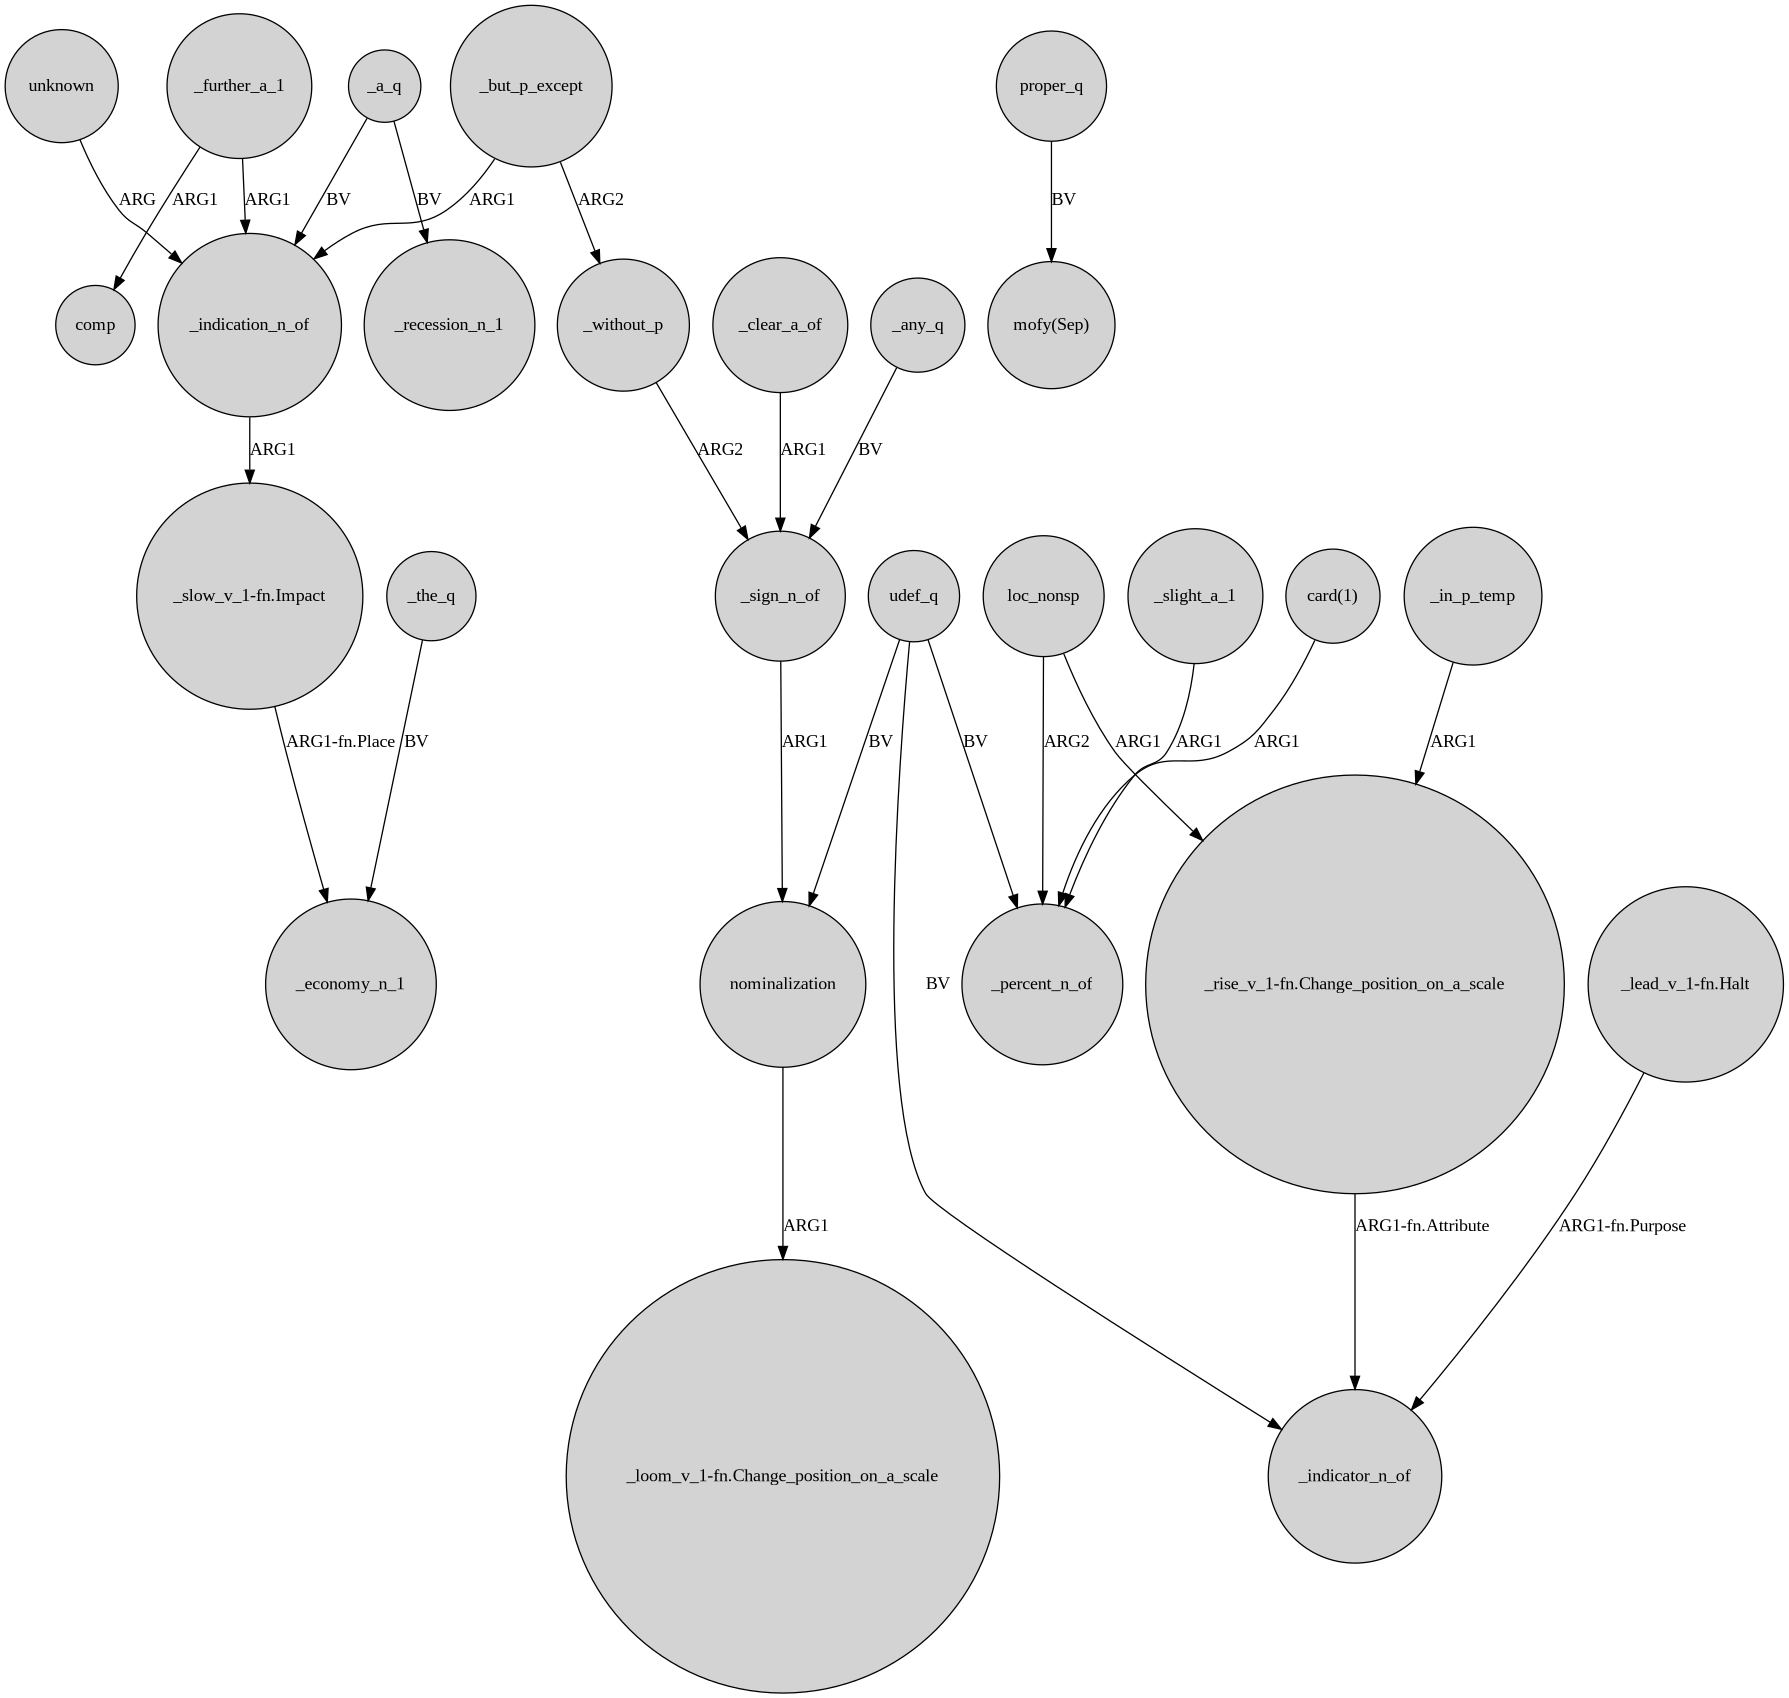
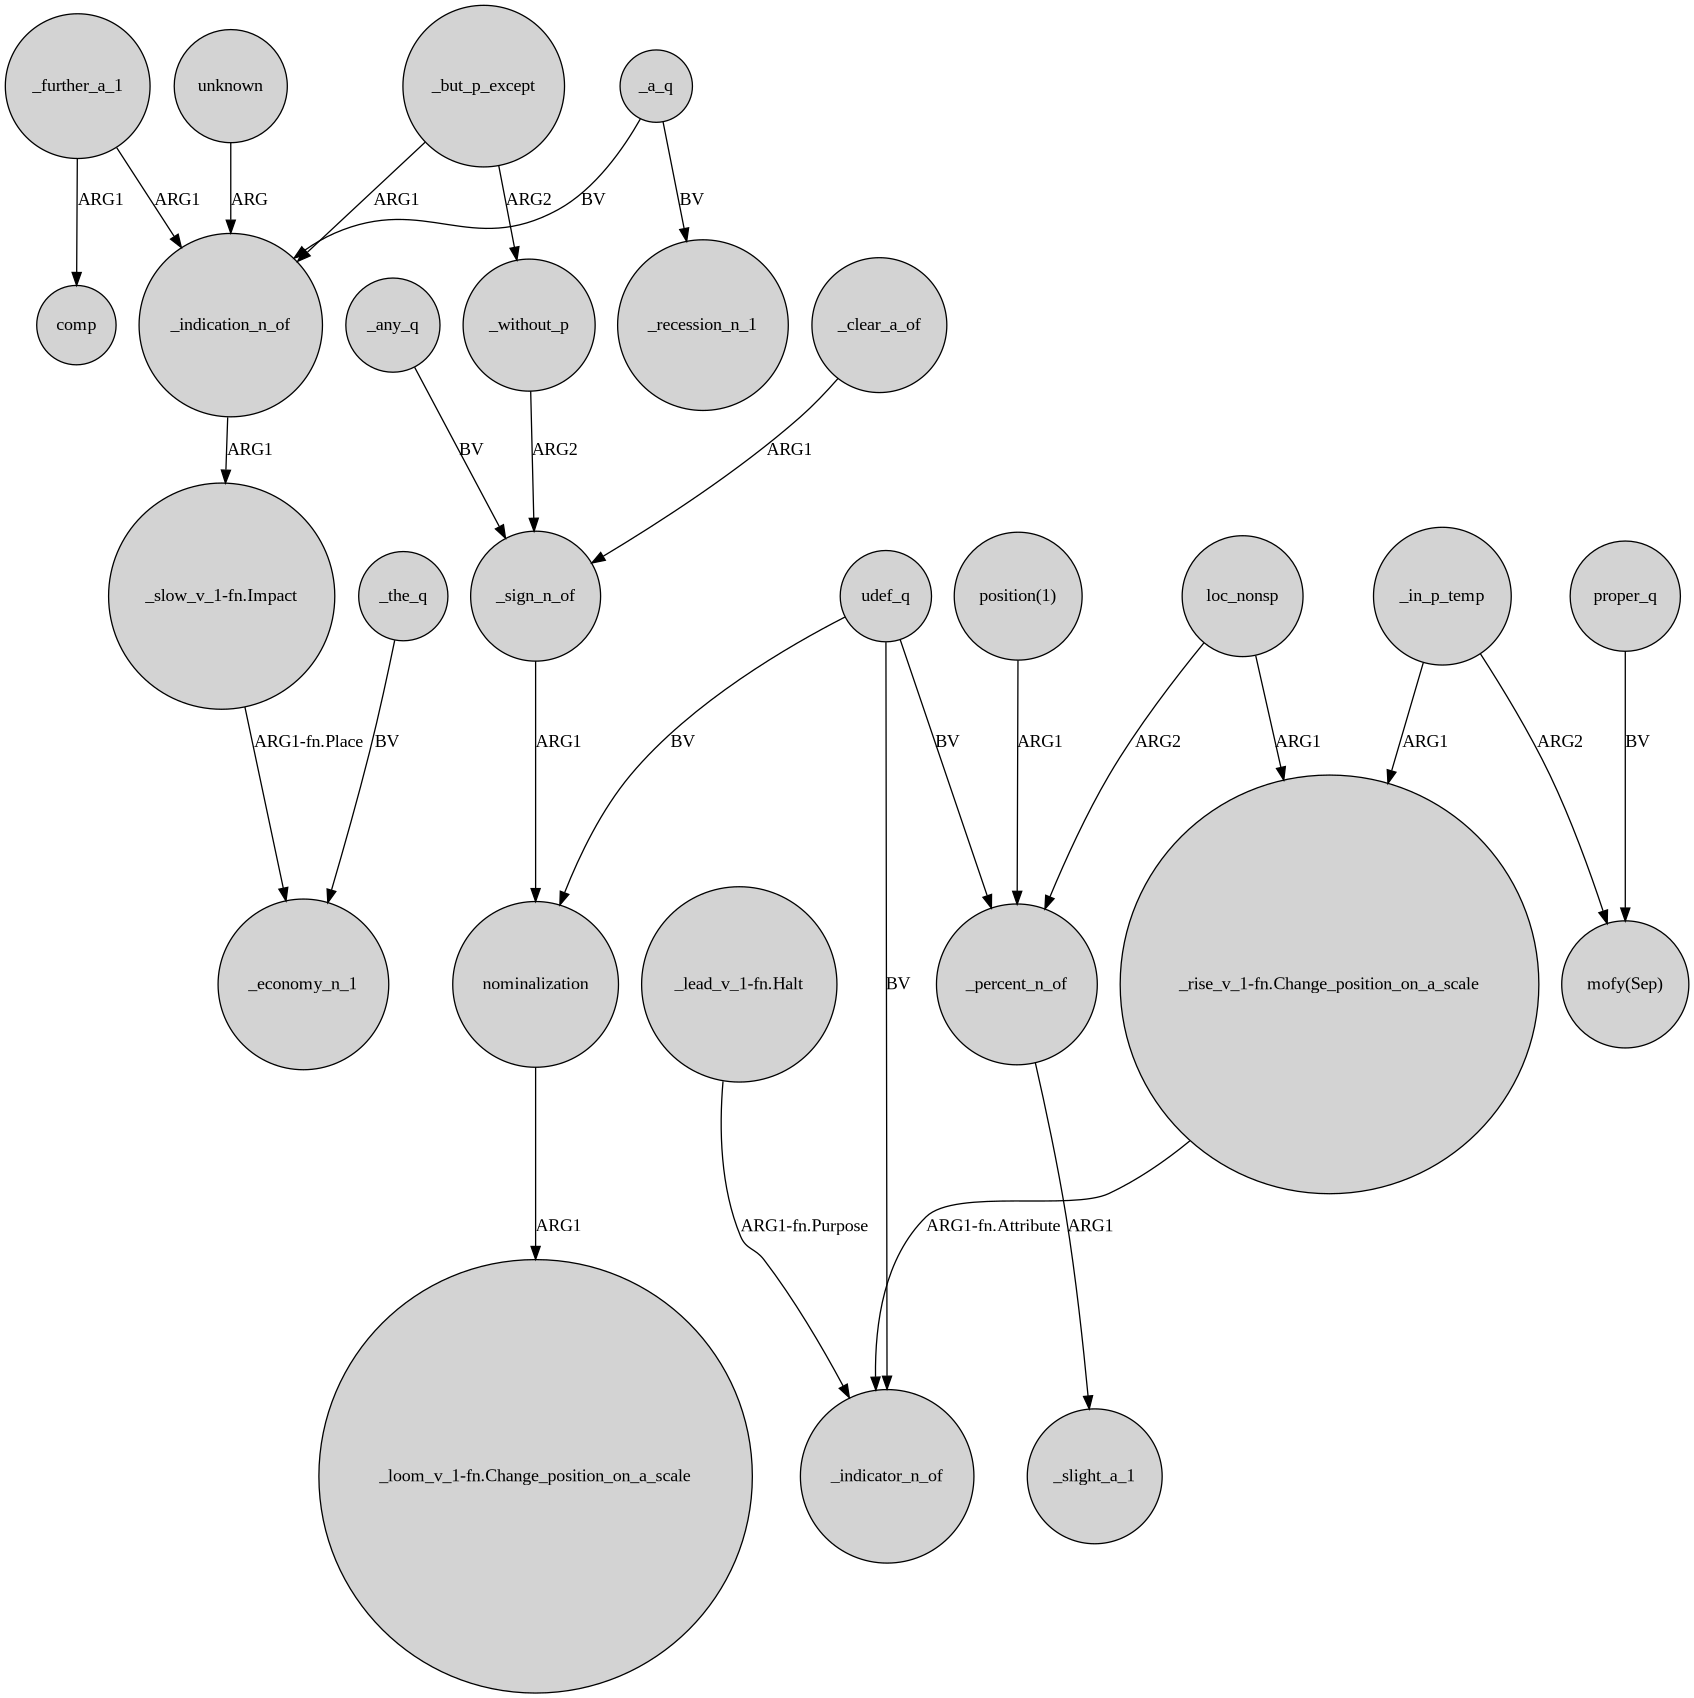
node "card(1)": label "card(1)" -> "position(1)"
edge "_slight_a_1" -> "_percent_n_of": reversed
edge "_in_p_temp" -> "mofy(Sep)": added, label "ARG2"
